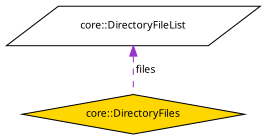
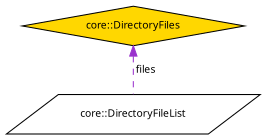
edge "core::DirectoryFiles" -> "core::DirectoryFileList": reversed
